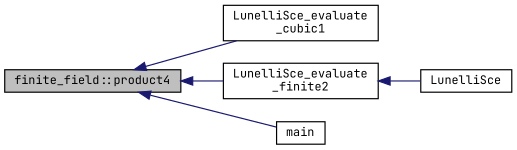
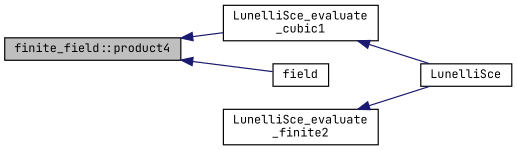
edge "LunelliSce" -> "LunelliSce_evaluate _cubic1": added
edge "LunelliSce_evaluate _finite2" -> "finite_field::product4": removed
node "main": label "main" -> "field"
